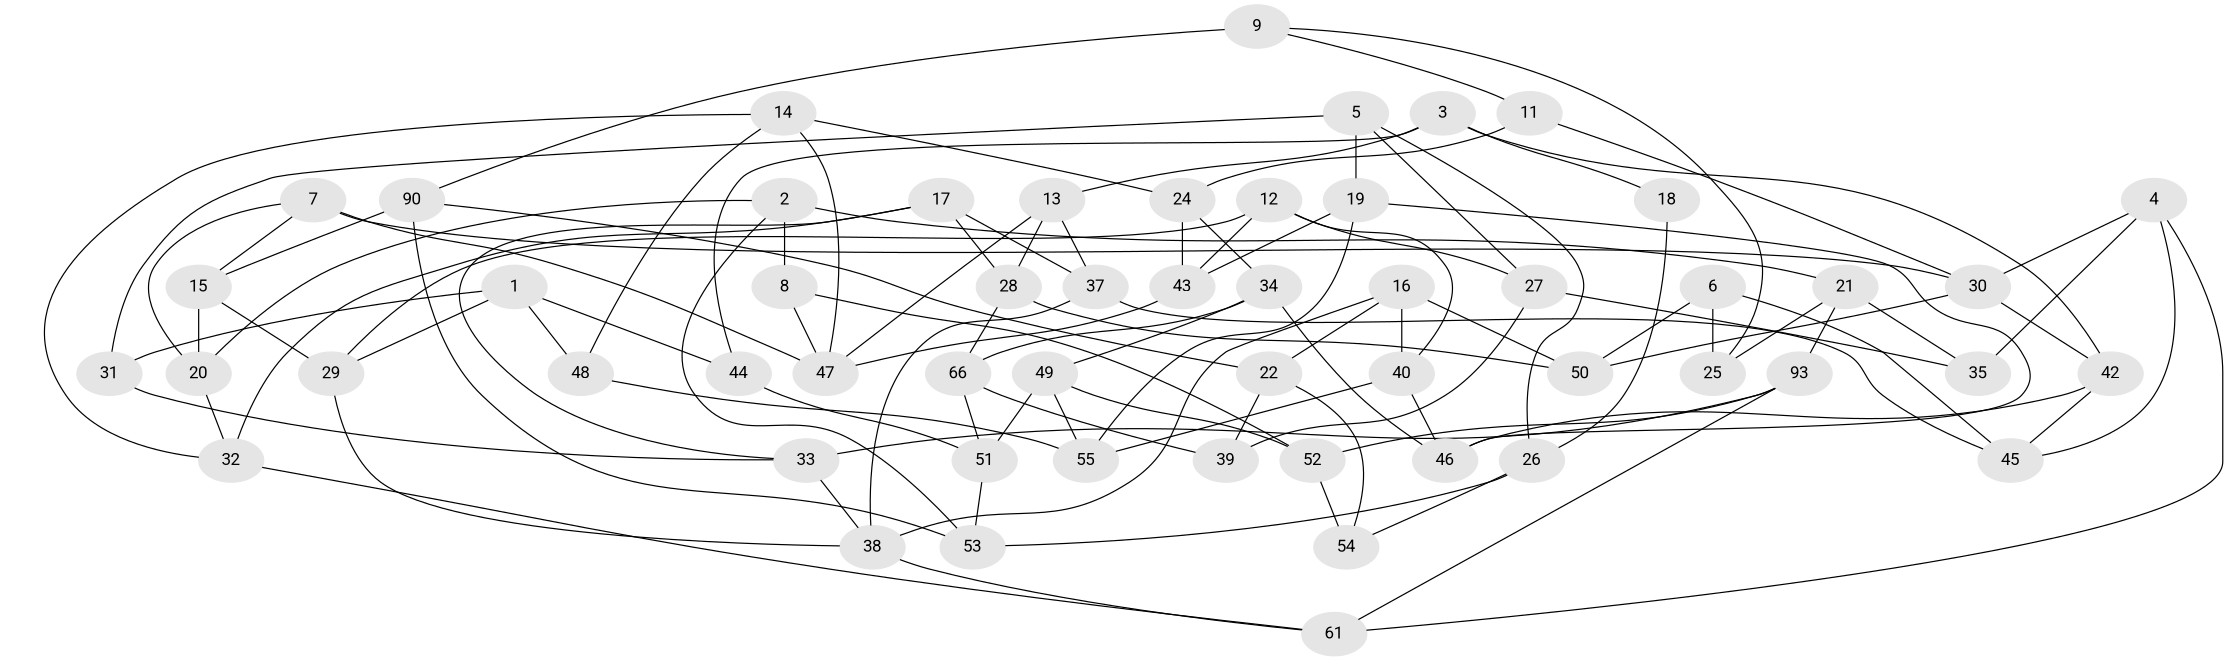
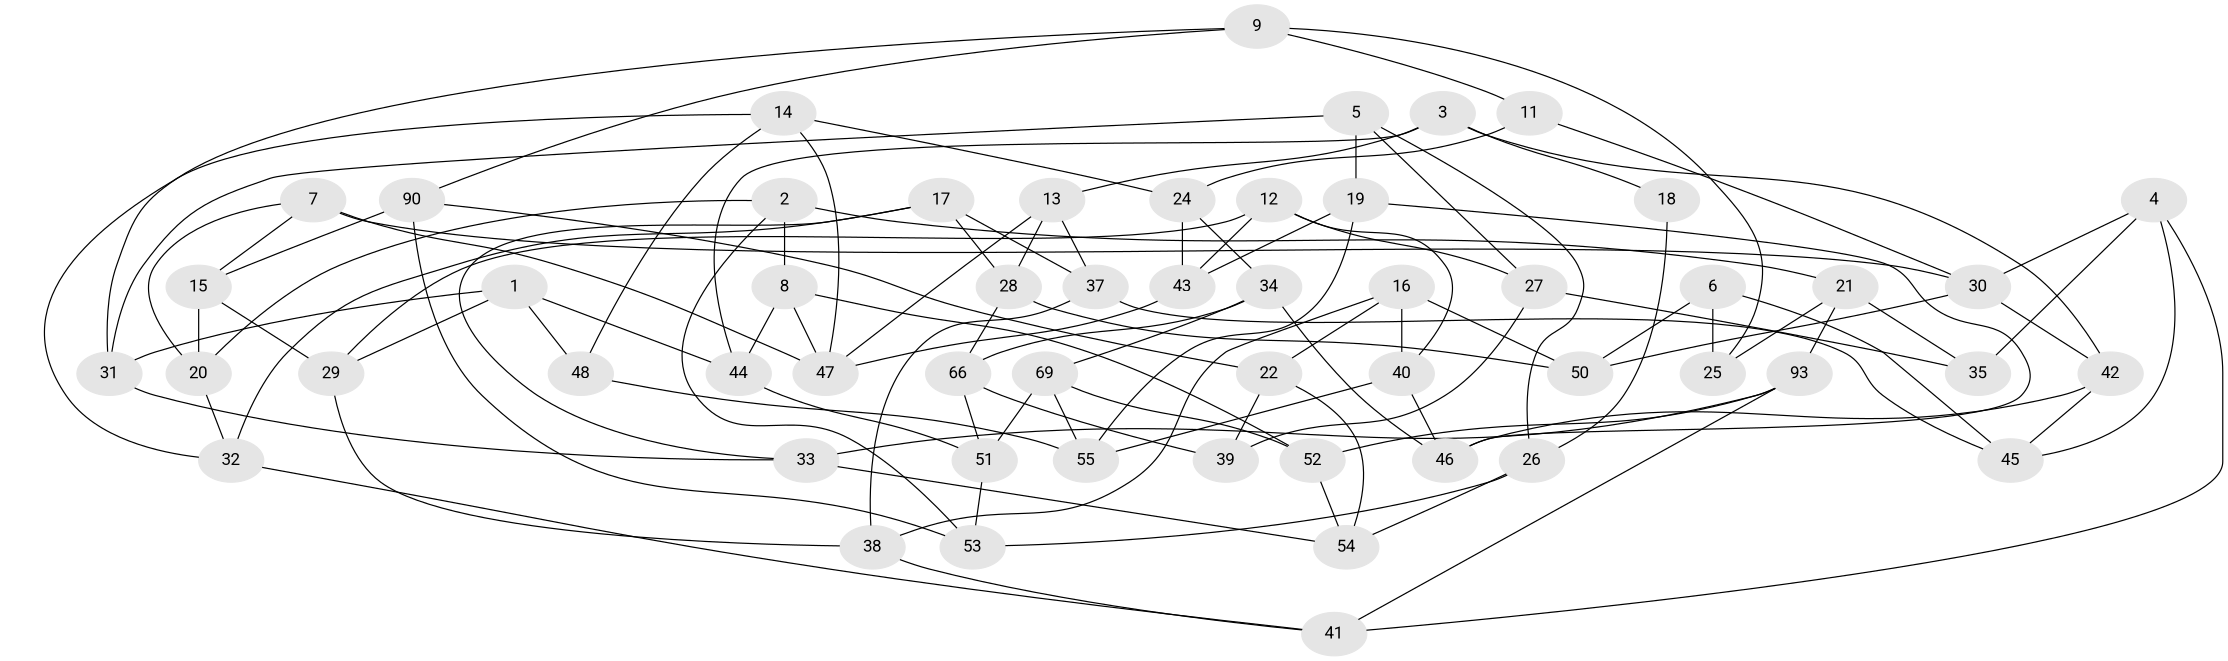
edge "9" -- "31": added
edge "8" -- "44": added
node "49": label "49" -> "69"
edge "33" -- "38": now "33" -- "54"
node "61": label "61" -> "41"
